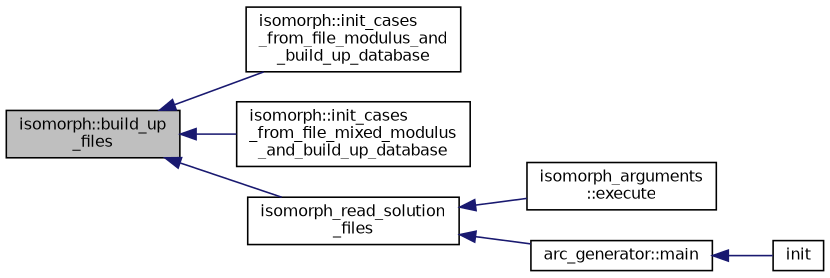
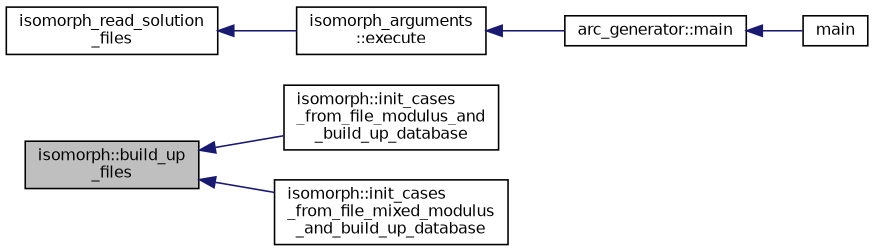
edge "isomorph_read_solution _files" -> "isomorph::build_up _files": removed
edge "arc_generator::main" -> "isomorph_read_solution _files": now "arc_generator::main" -> "isomorph_arguments ::execute"
node "init": label "init" -> "main"
